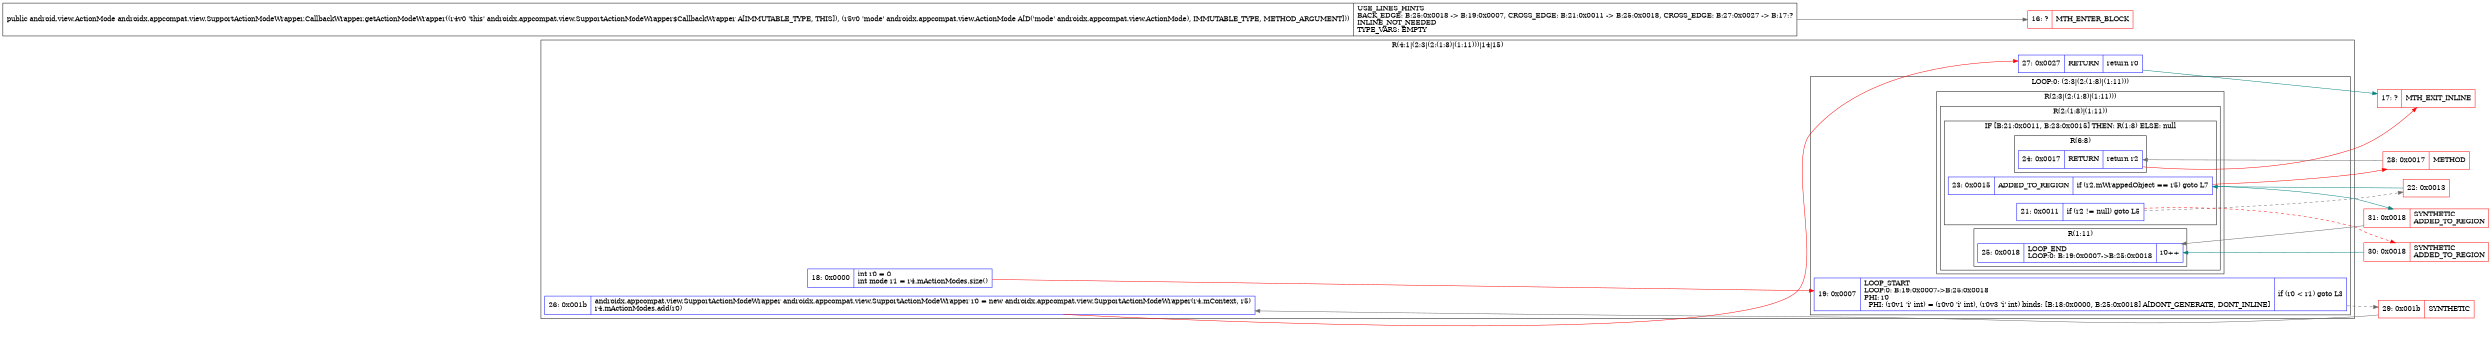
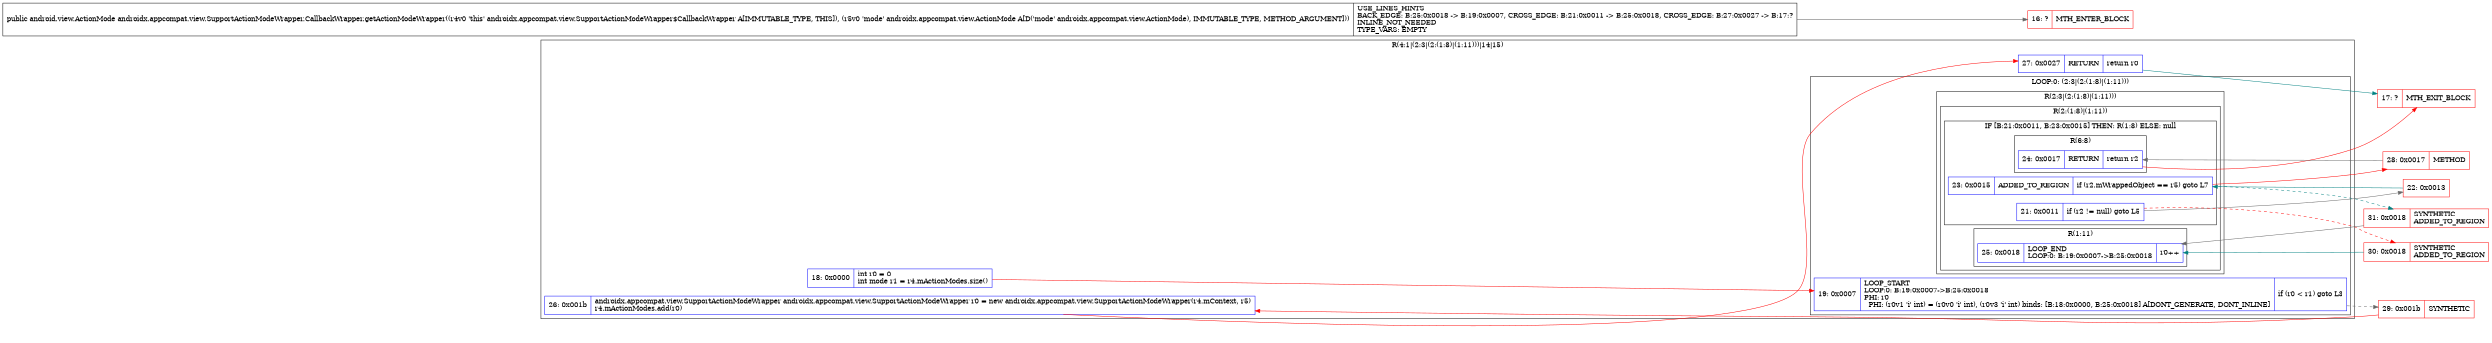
node "17: ?": text "MTH_EXIT_INLINE" -> "MTH_EXIT_BLOCK"
edge "23: 0x0015" -> "31: 0x0018": style solid -> dashed
edge "21: 0x0011" -> "22: 0x0013": style dashed -> solid
edge "29: 0x001b" -> "26: 0x001b": color gray40 -> red
